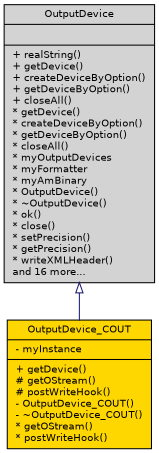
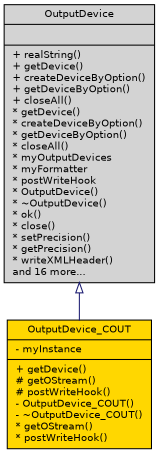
node "OutputDevice": text "* myAmBinary" -> "* postWriteHook"
